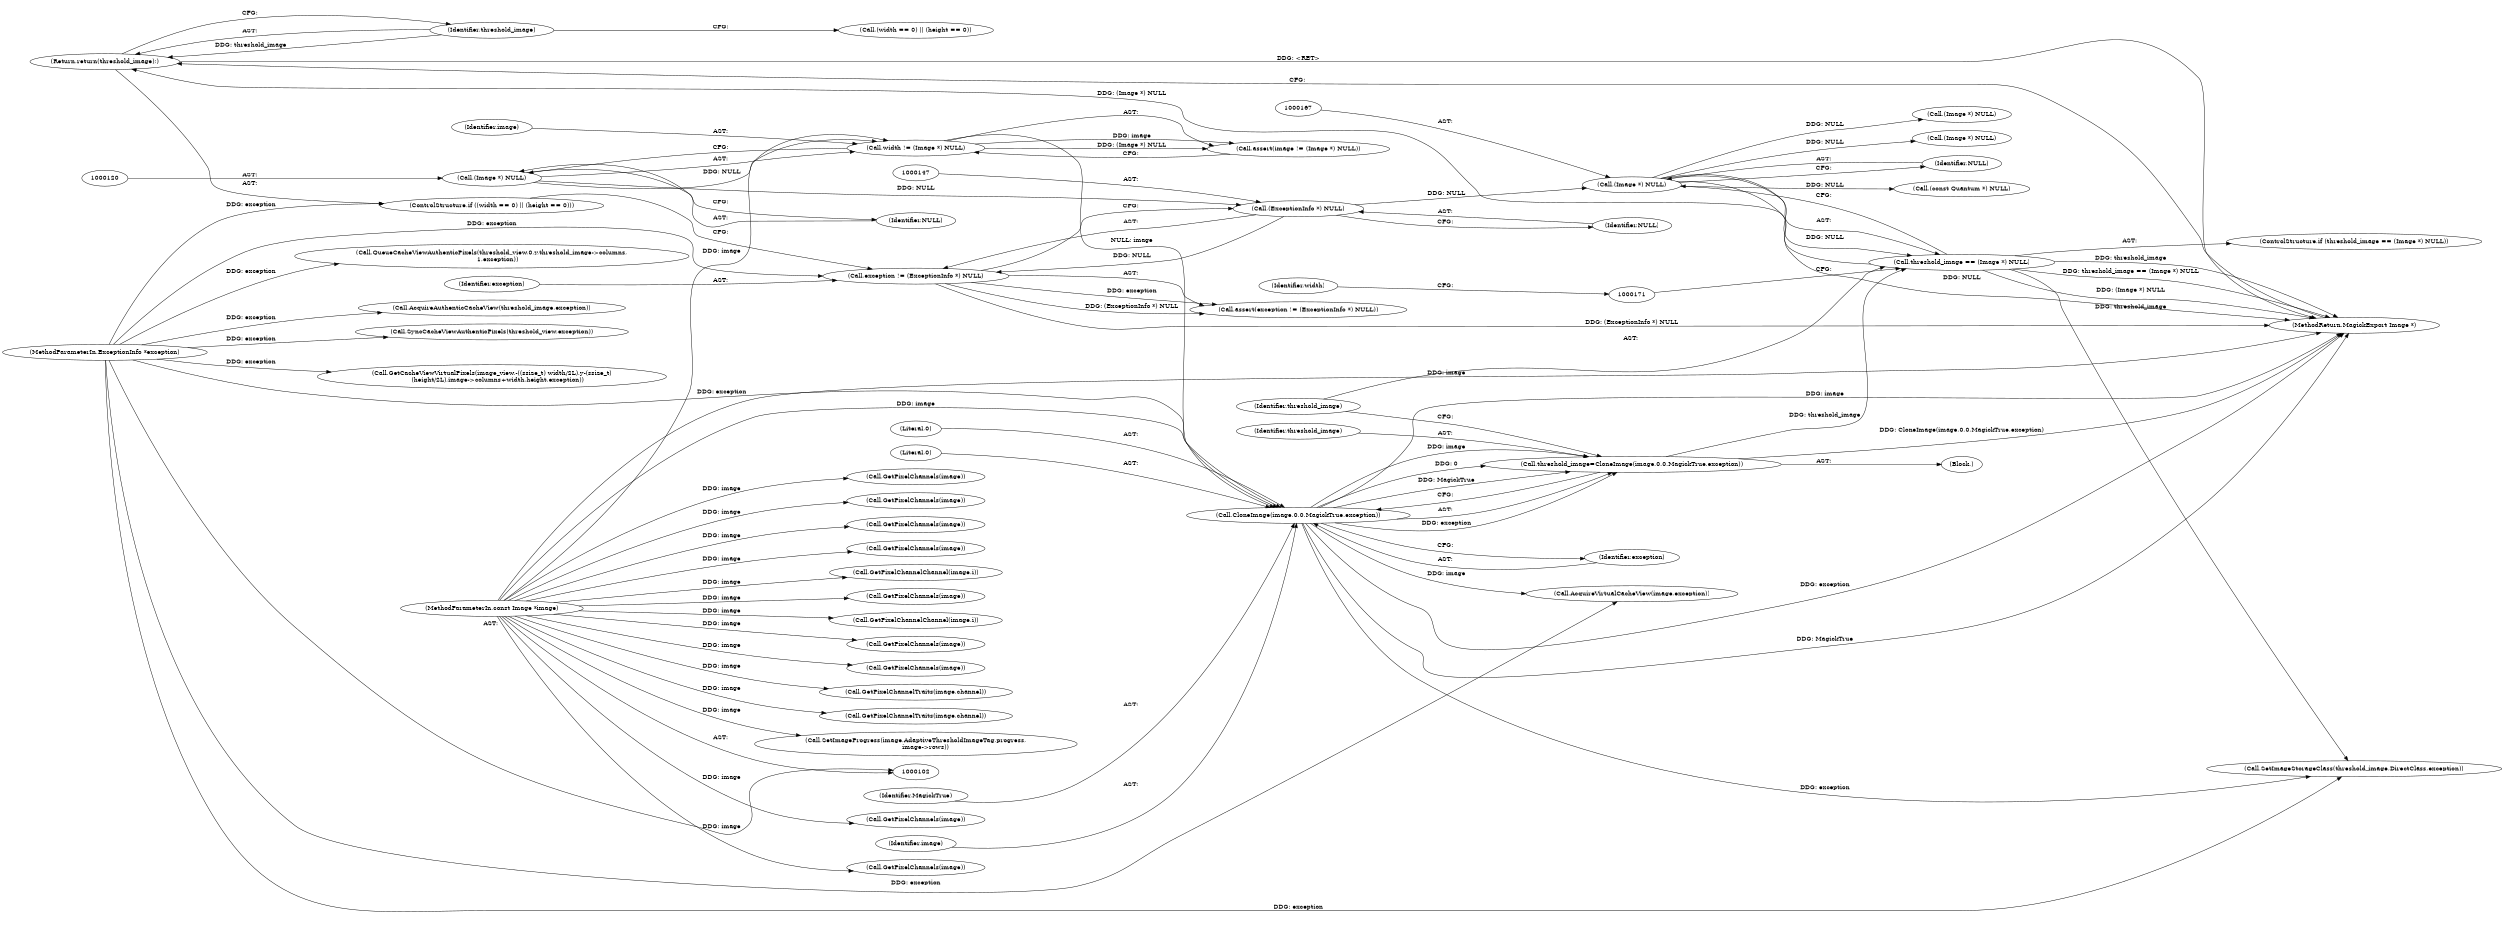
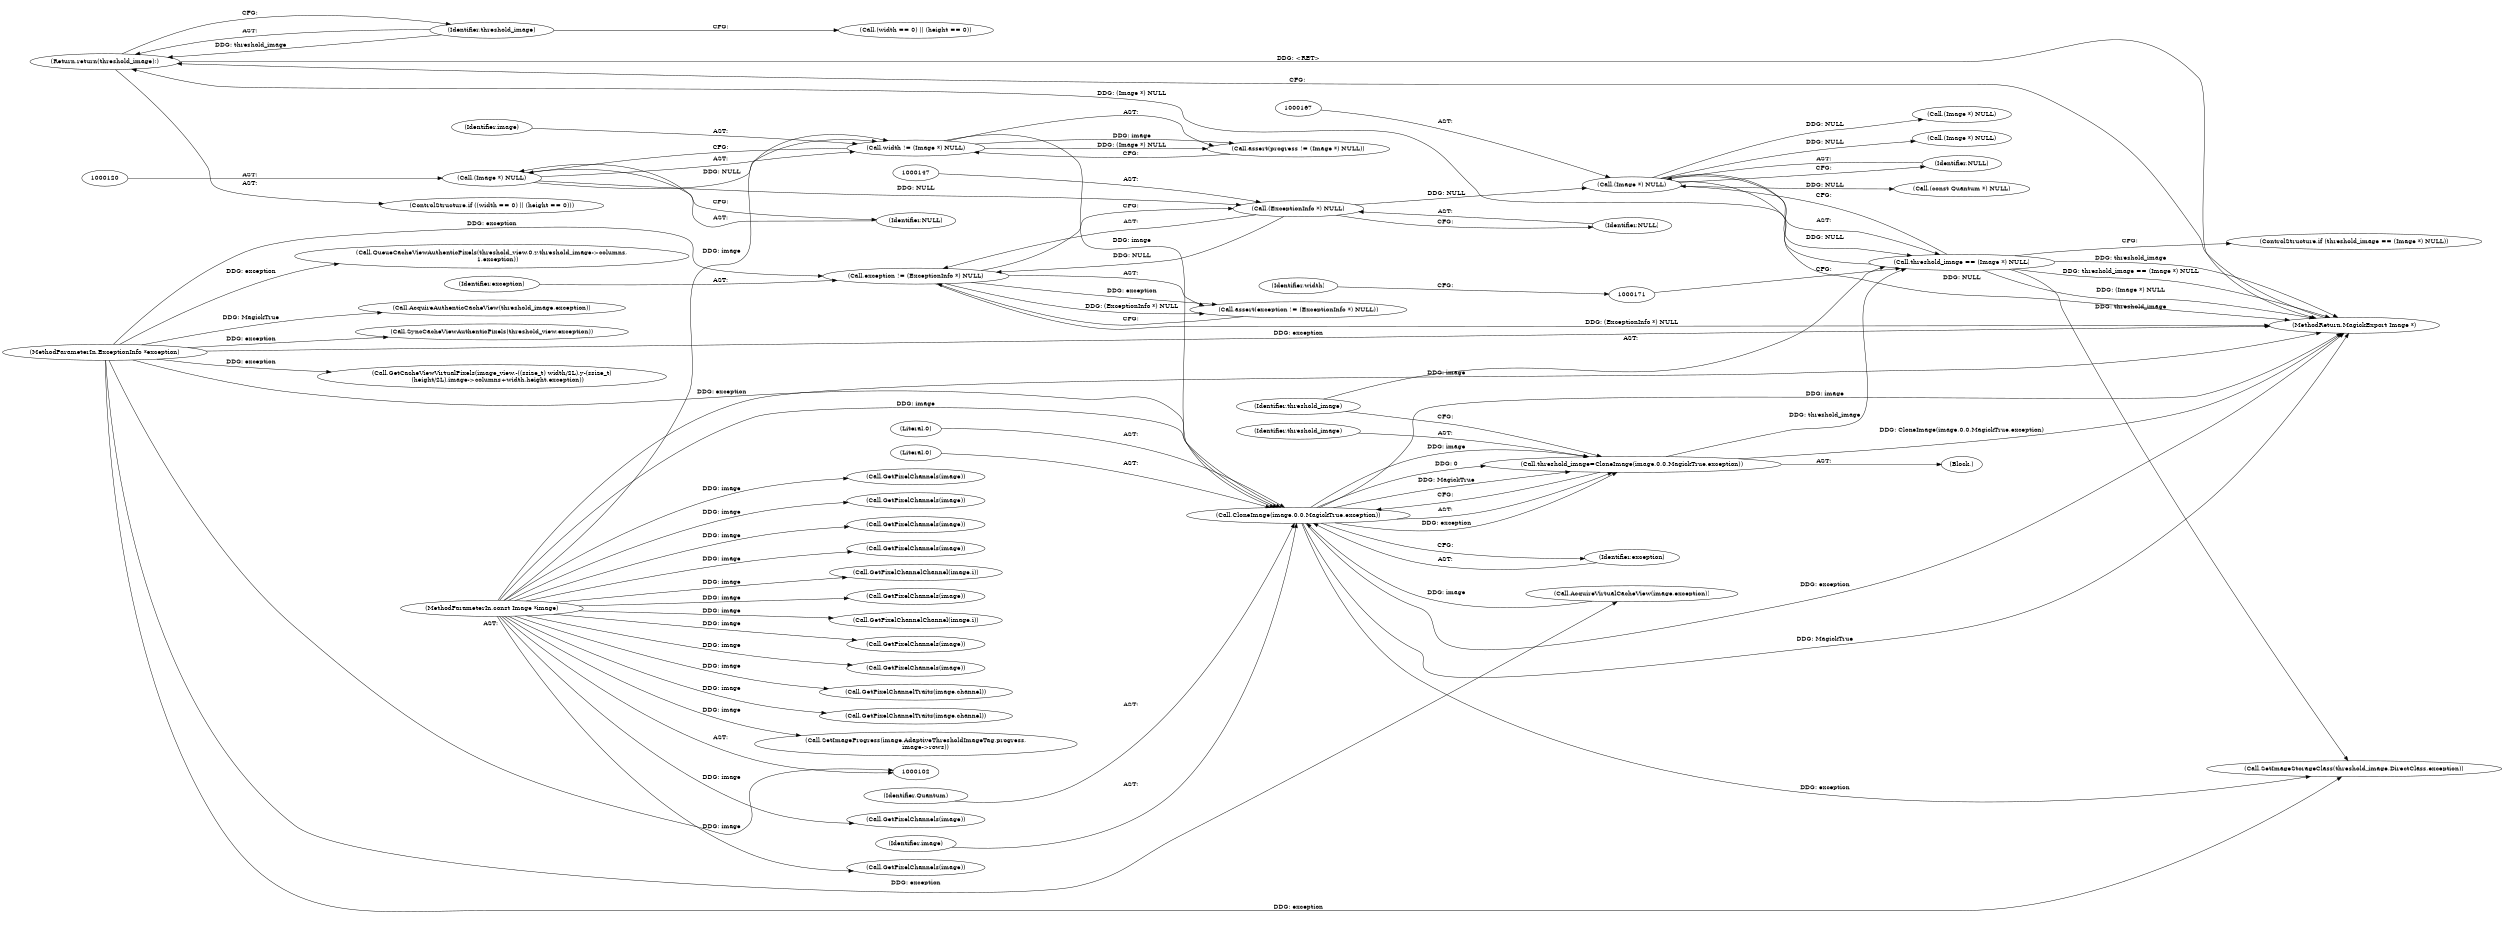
node "(Call,assert(image != (Image *) NULL))": label "(Call,assert(image != (Image *) NULL))" -> "(Call,assert(progress != (Image *) NULL))"
edge "(MethodParameterIn,ExceptionInfo *exception)" -> "(ControlStructure,if ((width == 0) || (height == 0)))": now "(MethodParameterIn,ExceptionInfo *exception)" -> "(MethodReturn,MagickExport Image *)"
edge "(ControlStructure,if ((width == 0) || (height == 0)))" -> "(Call,exception != (ExceptionInfo *) NULL)": now "(Call,assert(exception != (ExceptionInfo *) NULL))" -> "(Call,exception != (ExceptionInfo *) NULL)"
edge "(Call,width != (Image *) NULL)" -> "(Call,CloneImage(image,0,0,MagickTrue,exception))": label "NULL: image" -> "DDG: image"
edge "(Call,threshold_image == (Image *) NULL)" -> "(ControlStructure,if (threshold_image == (Image *) NULL))": label "AST: " -> "CFG: "
edge "(MethodParameterIn,ExceptionInfo *exception)" -> "(Call,AcquireAuthenticCacheView(threshold_image,exception))": label "DDG: exception" -> "DDG: MagickTrue"
edge "(Call,CloneImage(image,0,0,MagickTrue,exception))" -> "(Call,AcquireVirtualCacheView(image,exception))": reversed
node "(Identifier,MagickTrue)": label "(Identifier,MagickTrue)" -> "(Identifier,Quantum)"
